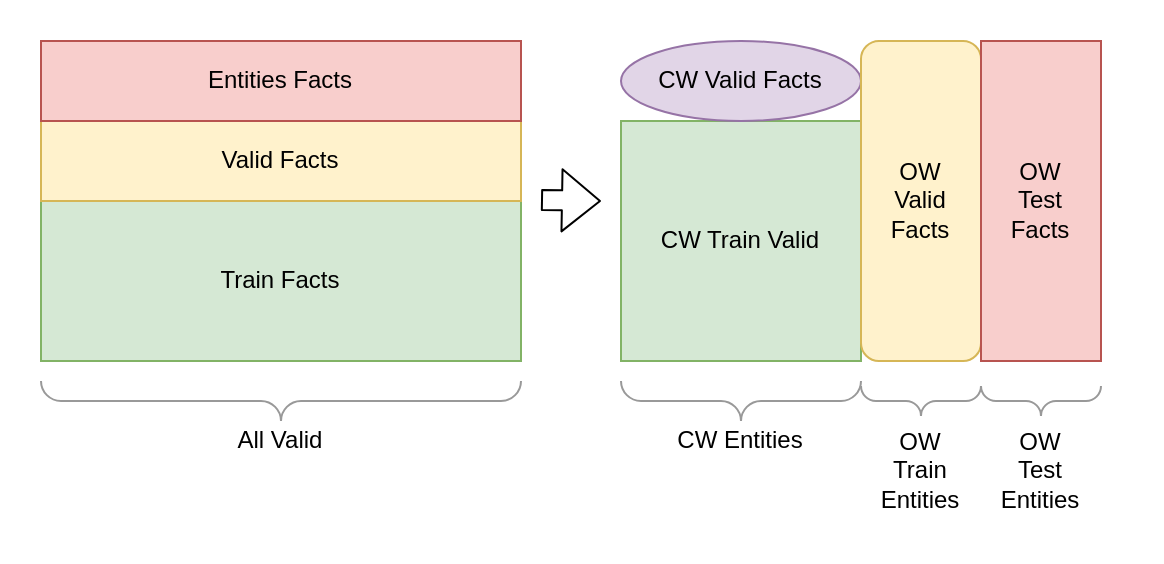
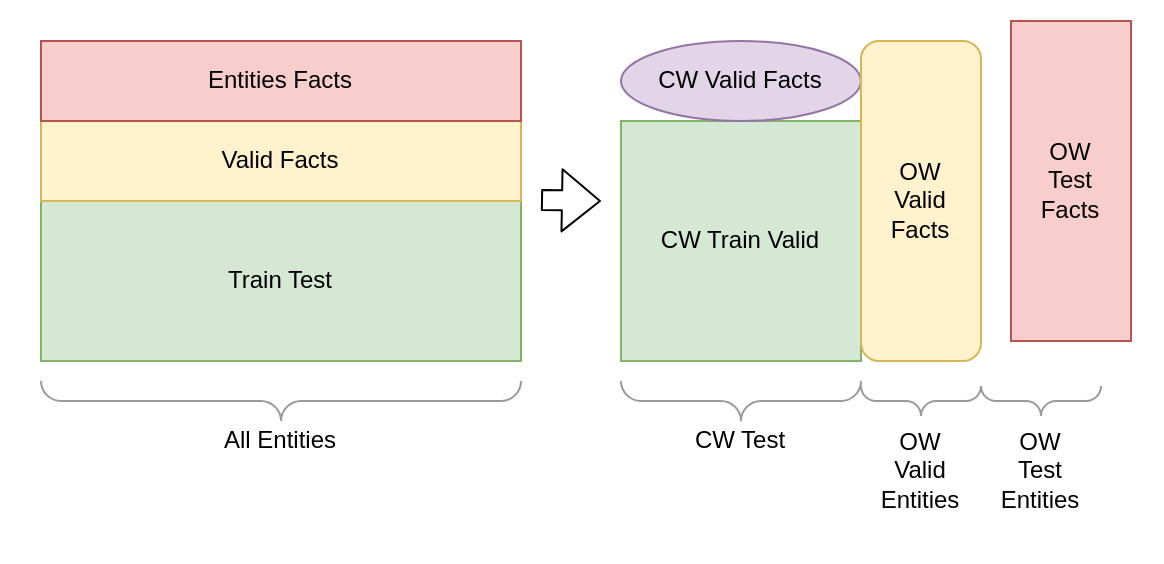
node "OW Test Facts": moved (1041, 201) -> (1071, 181)
node "Train Facts": label "Train Facts" -> "Train Test"
node "All Valid": label "All Valid" -> "All Entities"
node "CW Entities": label "CW Entities" -> "CW Test"
node "OW Train Entities": label "OW Train Entities" -> "OW Valid Entities"
